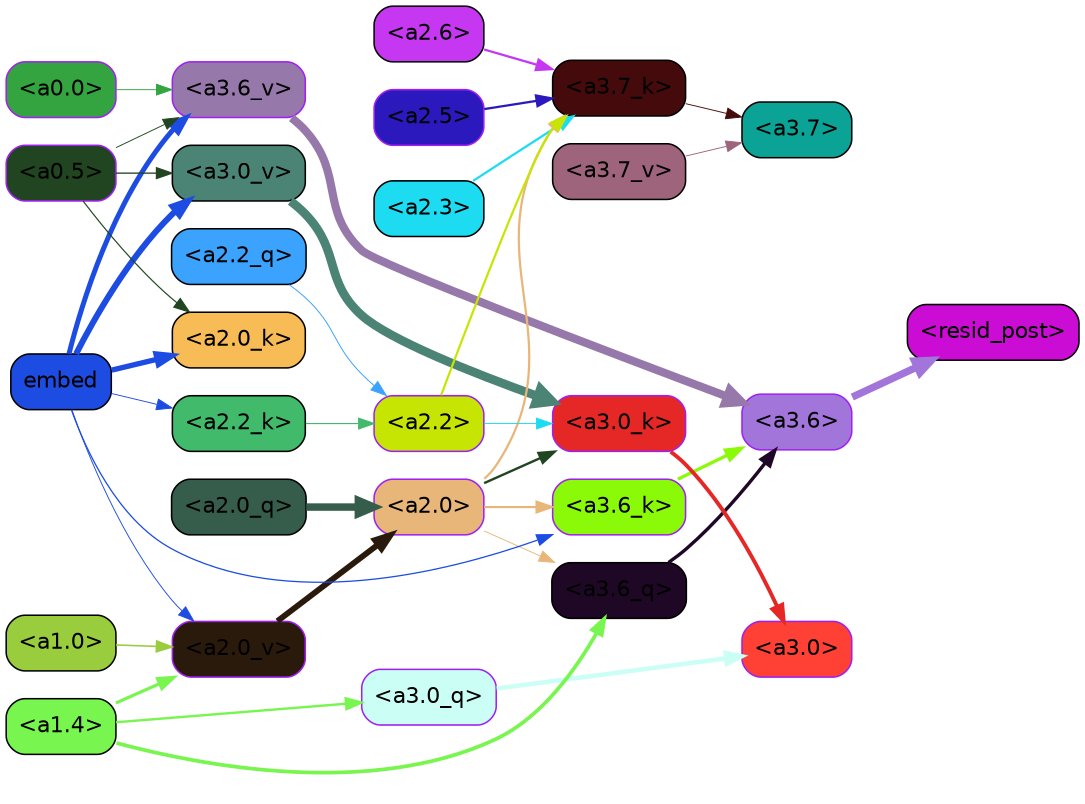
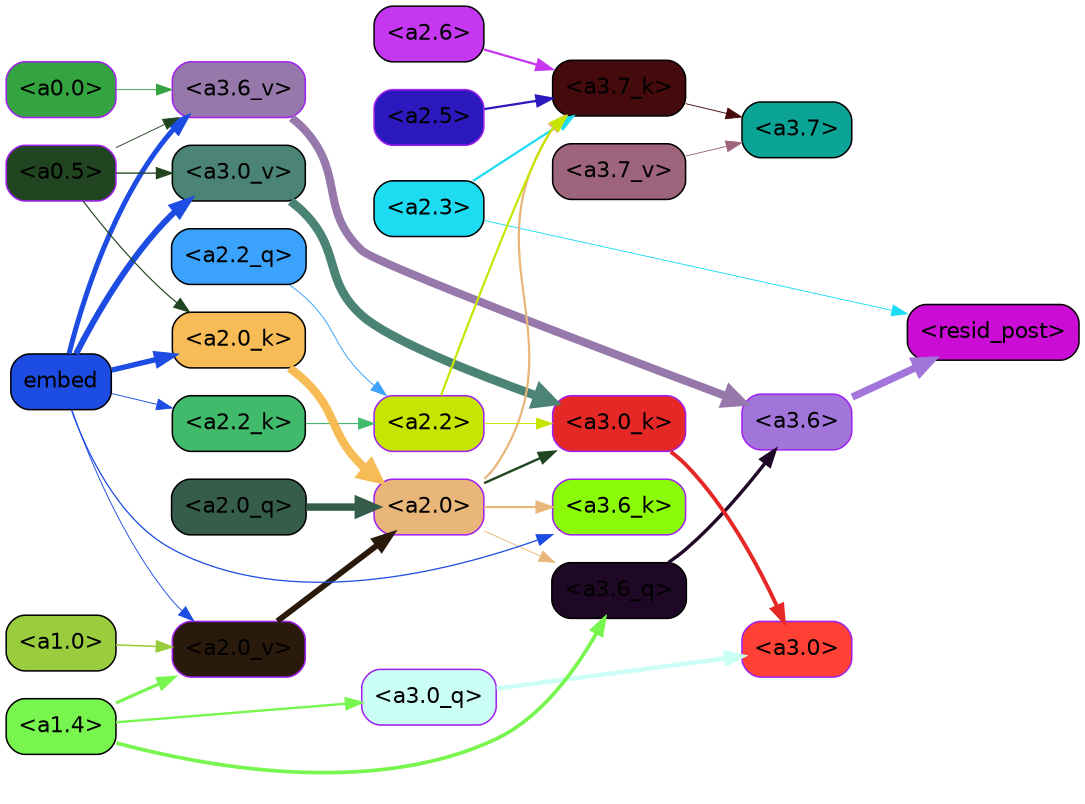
edge "<a2.3>" -> "<resid_post>": added
edge "<a2.0_k>" -> "<a2.0>": added
edge "<a2.2>" -> "<a3.0_k>": color #1ddcf2 -> #c7e502
edge "<a3.6_k>" -> "<a3.6>": removed
